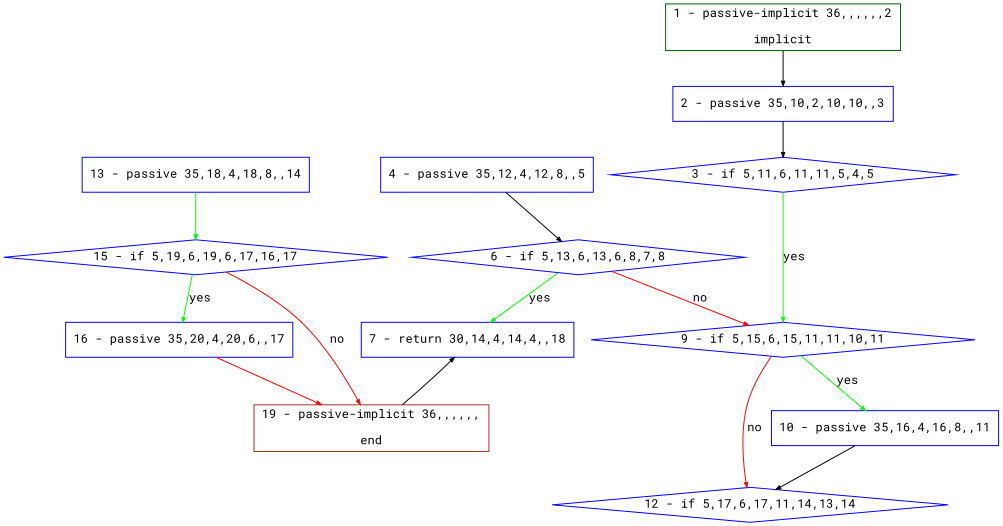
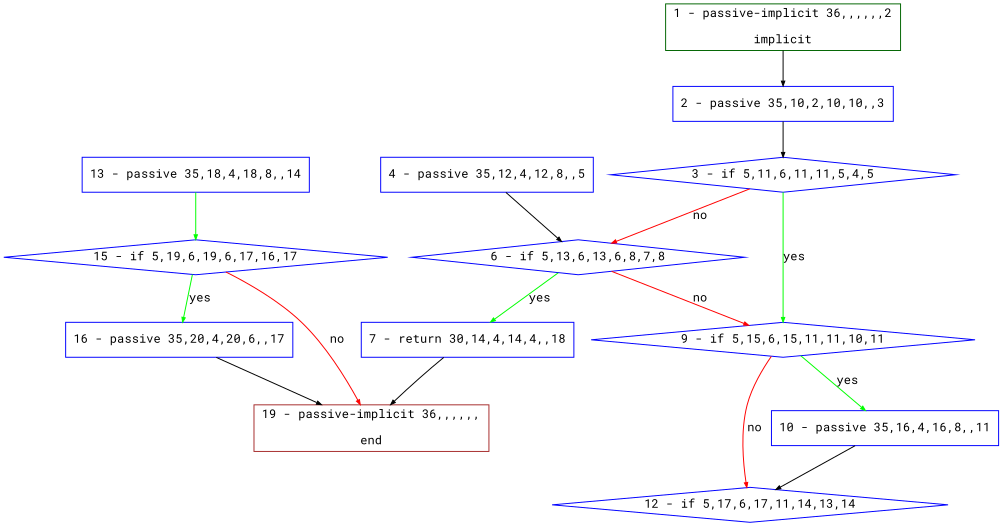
edge "3 - if 5,11,6,11,11,5,4,5" -> "6 - if 5,13,6,13,6,8,7,8": added, label "no"
edge "16 - passive 35,20,4,20,6,,17" -> "19 - passive-implicit 36,,,,,, end": color #ff0000 -> #000000
edge "19 - passive-implicit 36,,,,,, end" -> "7 - return 30,14,4,14,4,,18": reversed
